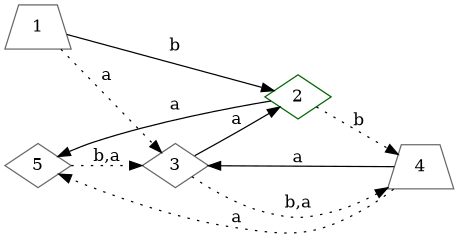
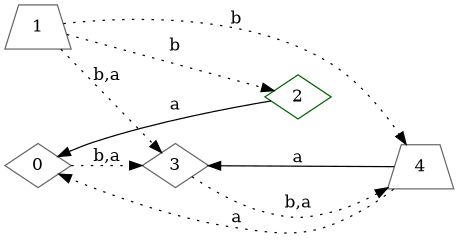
edge "1" -> "2": style solid -> dotted
edge "1" -> "3": label "a" -> "b,a"
edge "2" -> "4": now "1" -> "4"
edge "3" -> "2": removed, label "a"
node "5": label "5" -> "0"
